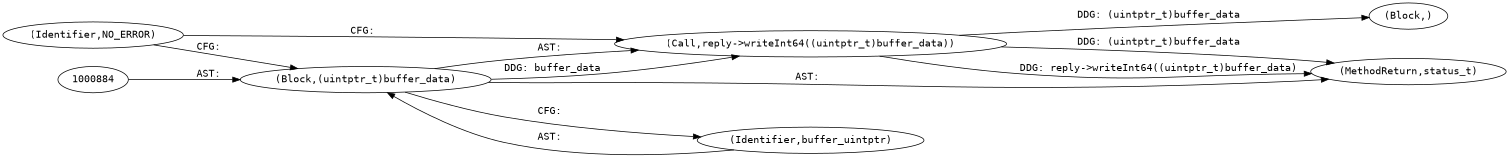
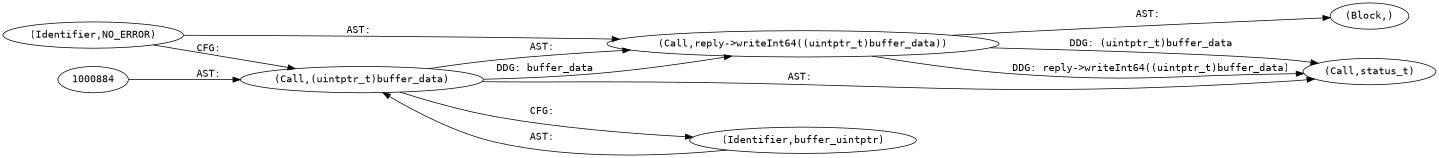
edge "(Call,reply->writeInt64((uintptr_t)buffer_data))" -> "(Block,)": label "DDG: (uintptr_t)buffer_data" -> "AST: "
edge "(Identifier,NO_ERROR)" -> "(Call,reply->writeInt64((uintptr_t)buffer_data))": label "CFG: " -> "AST: "
node "(MethodReturn,status_t)": label "(MethodReturn,status_t)" -> "(Call,status_t)"
node "(Block,(uintptr_t)buffer_data)": label "(Block,(uintptr_t)buffer_data)" -> "(Call,(uintptr_t)buffer_data)"
